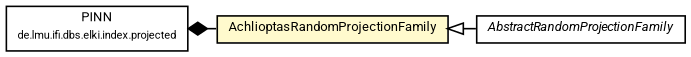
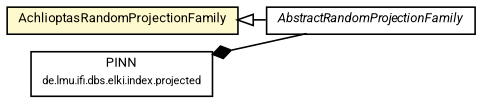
edge "AchlioptasRandomProjectionFamily" -> "PINN": now "AbstractRandomProjectionFamily" -> "PINN"
